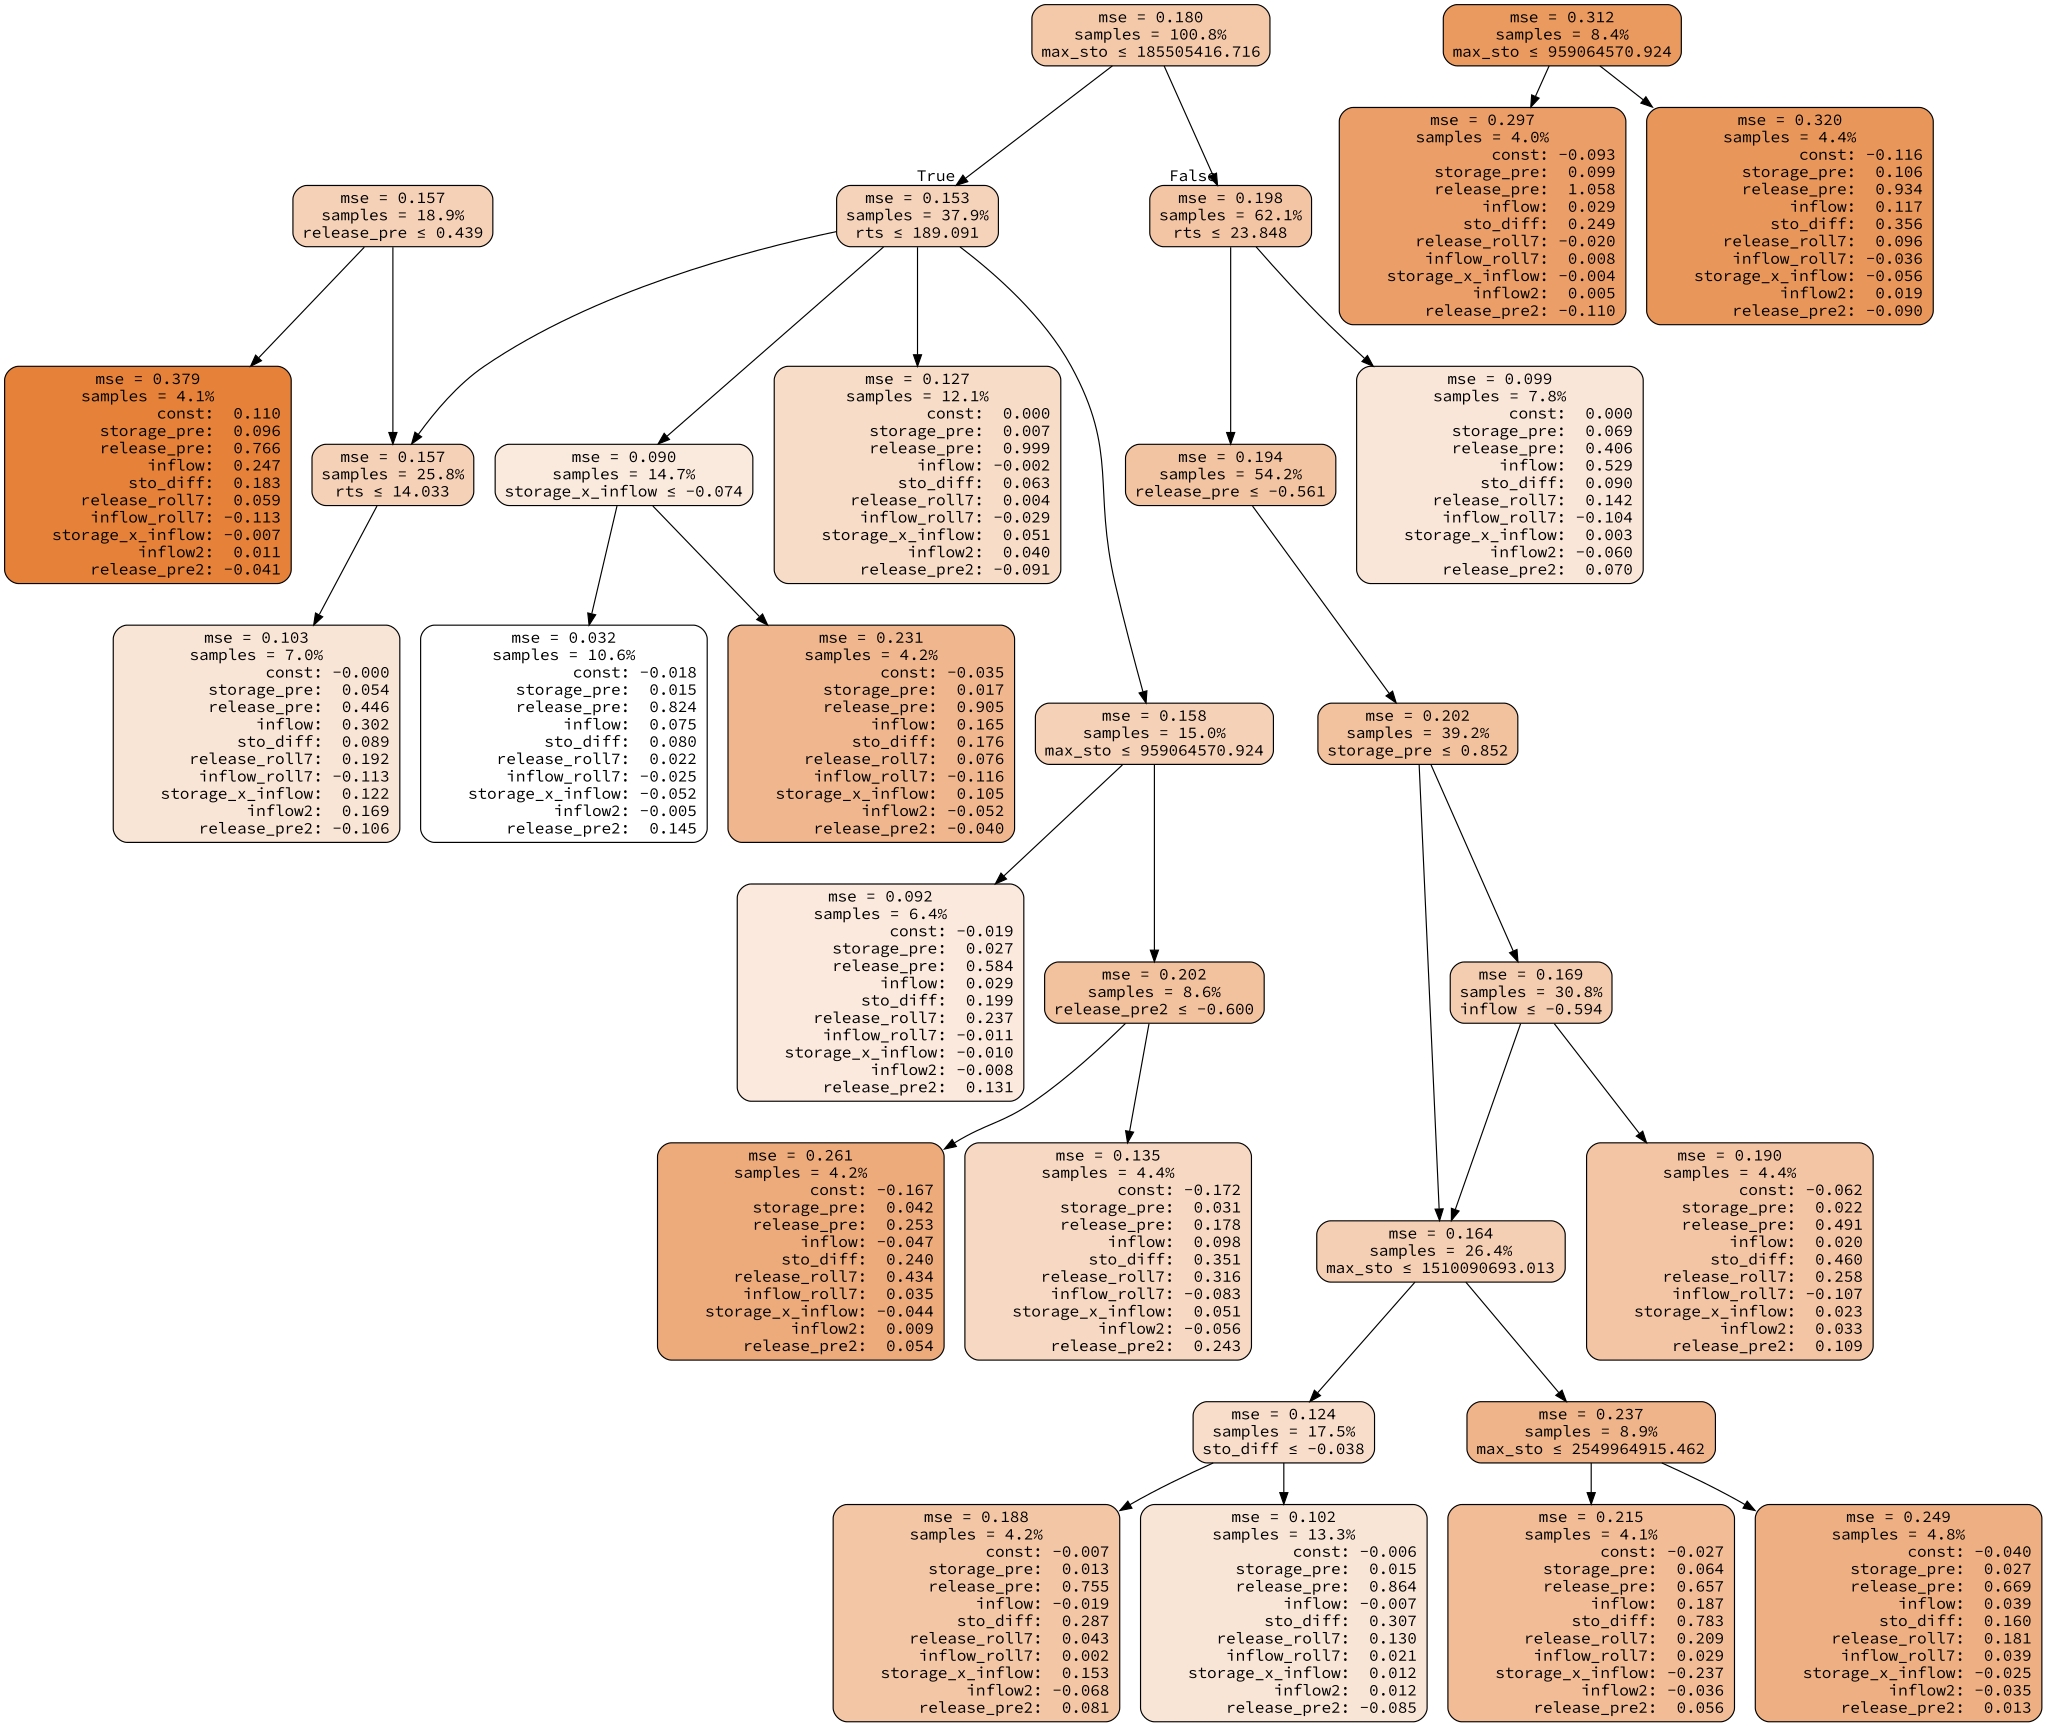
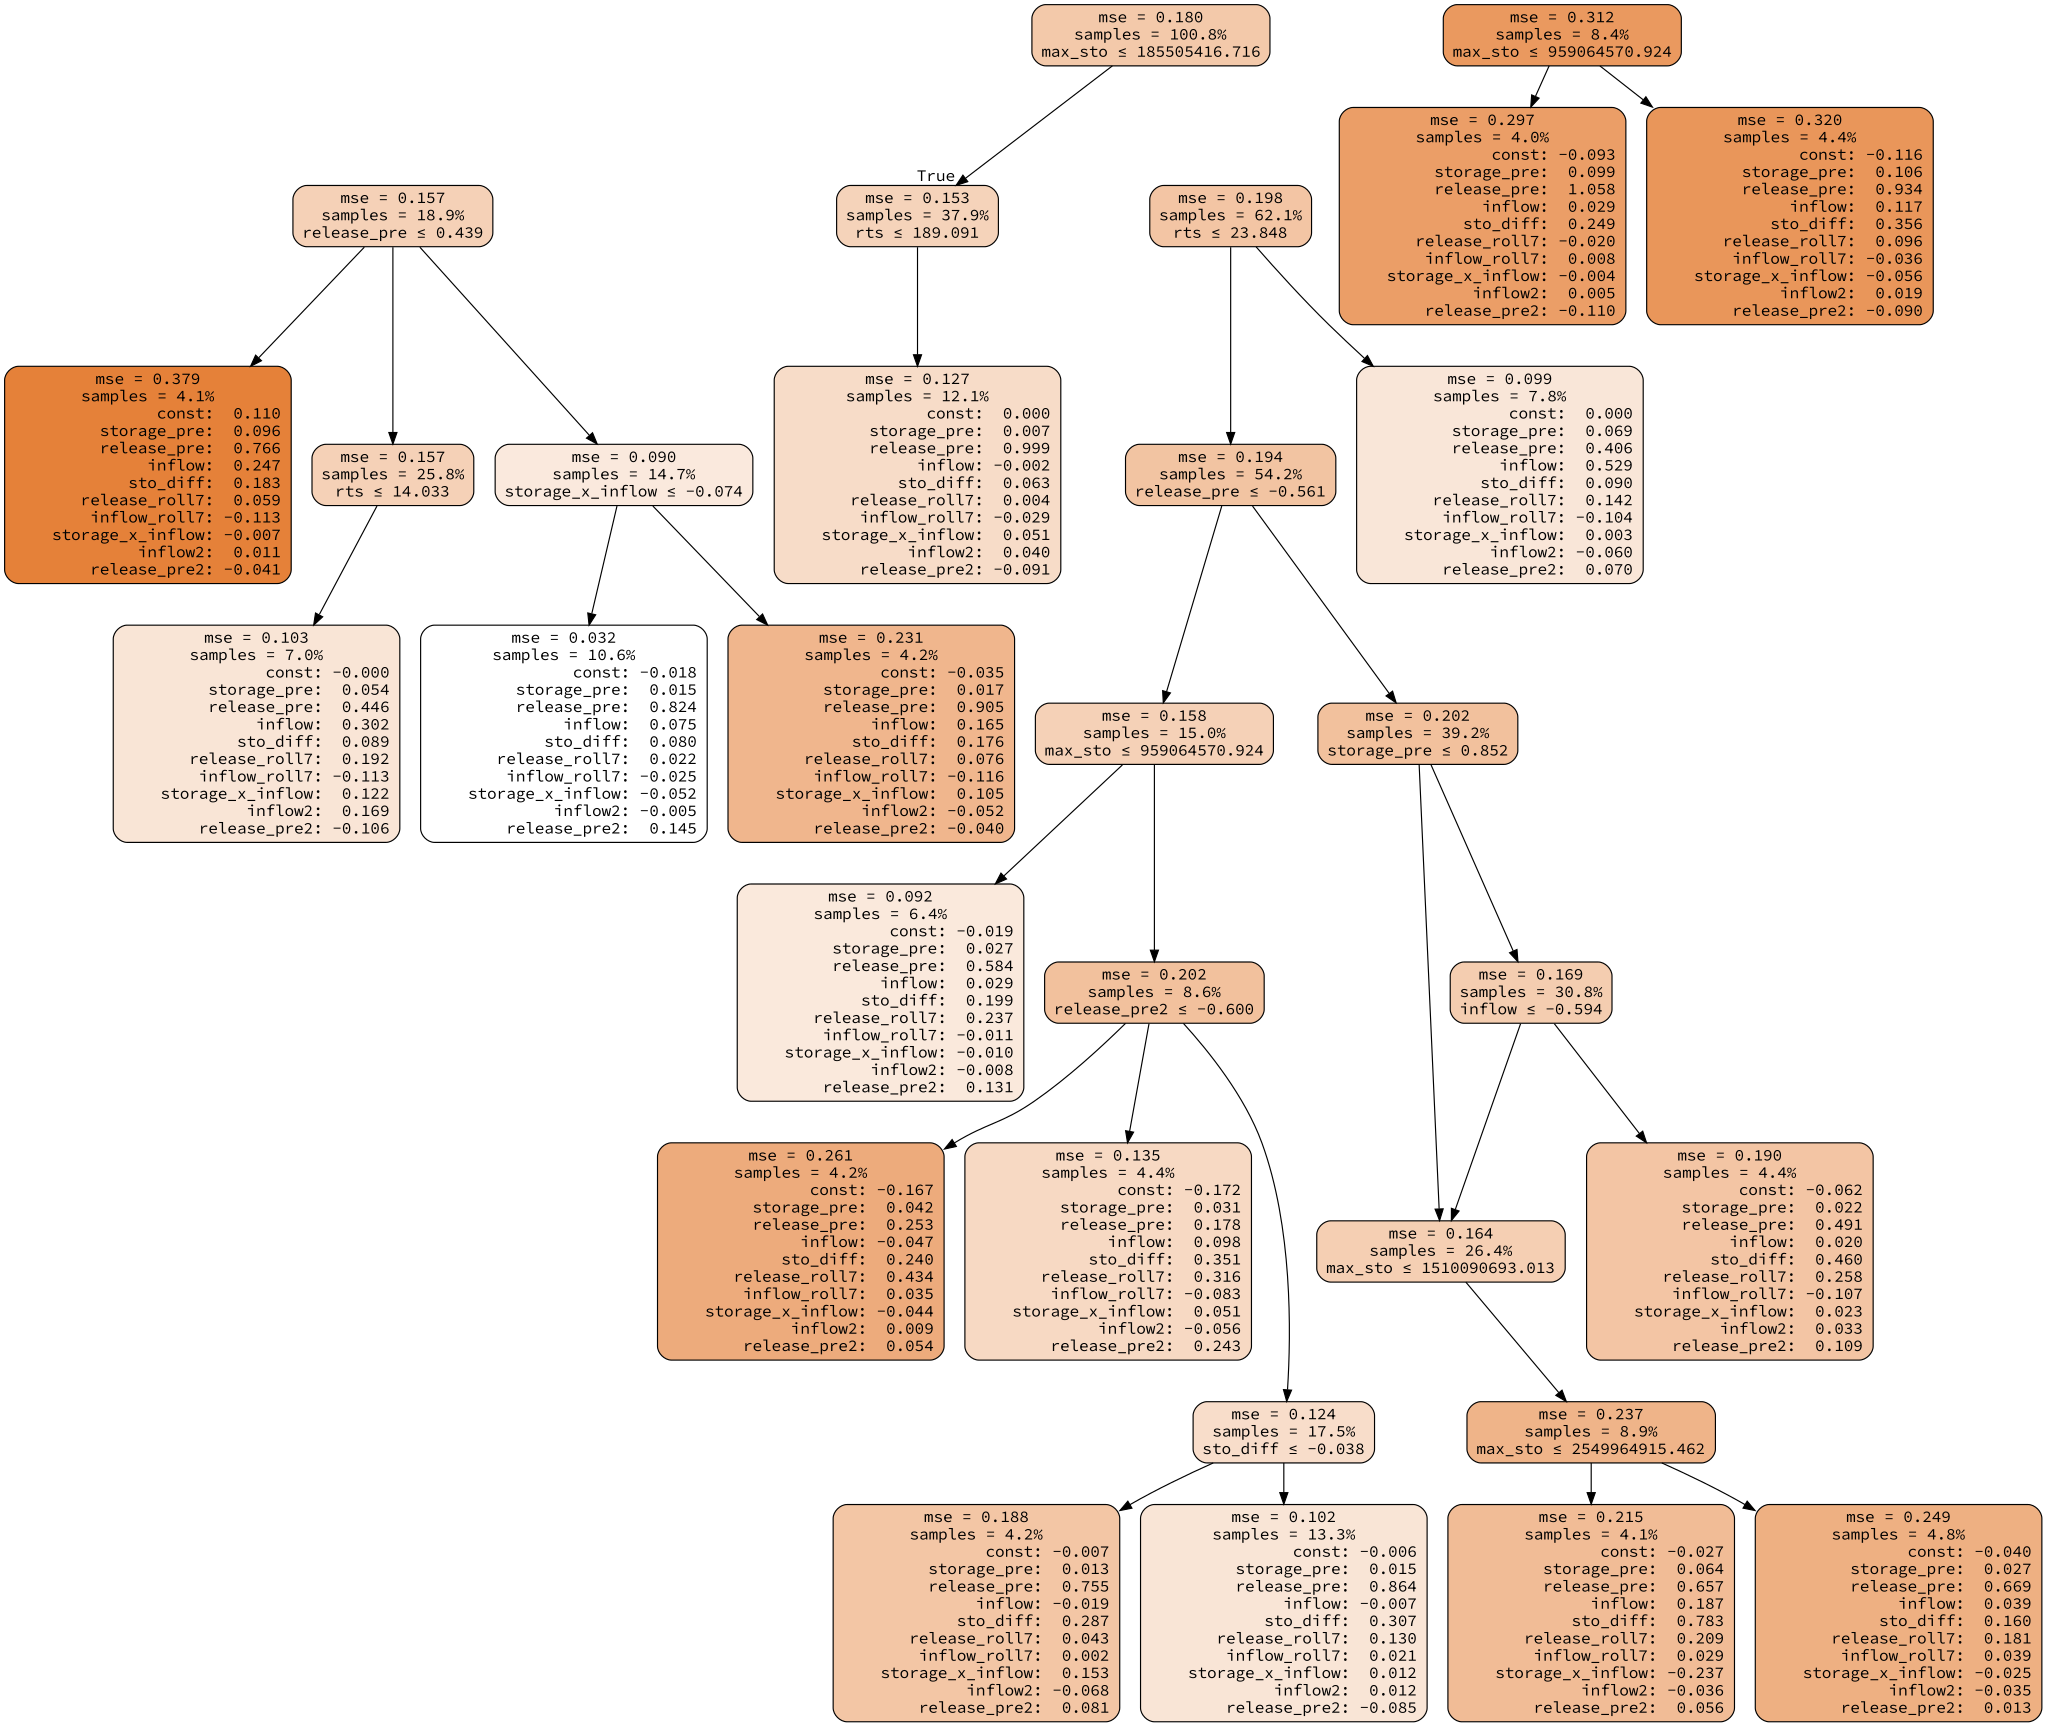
edge "mse = 0.180 samples = 100.8% max_sto ≤ 185505416.716" -> "mse = 0.198 samples = 62.1% rts ≤ 23.848": removed
edge "mse = 0.153 samples = 37.9% rts ≤ 189.091" -> "mse = 0.157 samples = 25.8% rts ≤ 14.033": removed
edge "mse = 0.153 samples = 37.9% rts ≤ 189.091" -> "mse = 0.090 samples = 14.7% storage_x_inflow ≤ -0.074": now "mse = 0.157 samples = 18.9% release_pre ≤ 0.439" -> "mse = 0.090 samples = 14.7% storage_x_inflow ≤ -0.074"
edge "mse = 0.153 samples = 37.9% rts ≤ 189.091" -> "mse = 0.158 samples = 15.0% max_sto ≤ 959064570.924": now "mse = 0.194 samples = 54.2% release_pre ≤ -0.561" -> "mse = 0.158 samples = 15.0% max_sto ≤ 959064570.924"
edge "mse = 0.164 samples = 26.4% max_sto ≤ 1510090693.013" -> "mse = 0.124 samples = 17.5% sto_diff ≤ -0.038": now "mse = 0.202 samples = 8.6% release_pre2 ≤ -0.600" -> "mse = 0.124 samples = 17.5% sto_diff ≤ -0.038"
